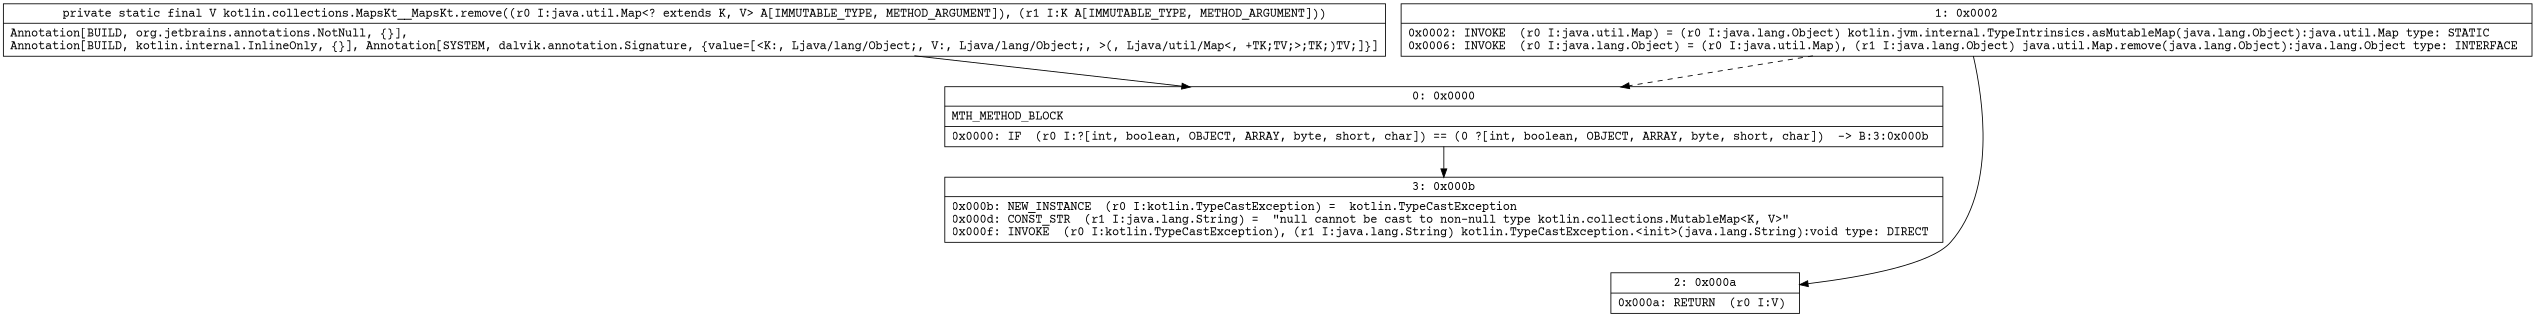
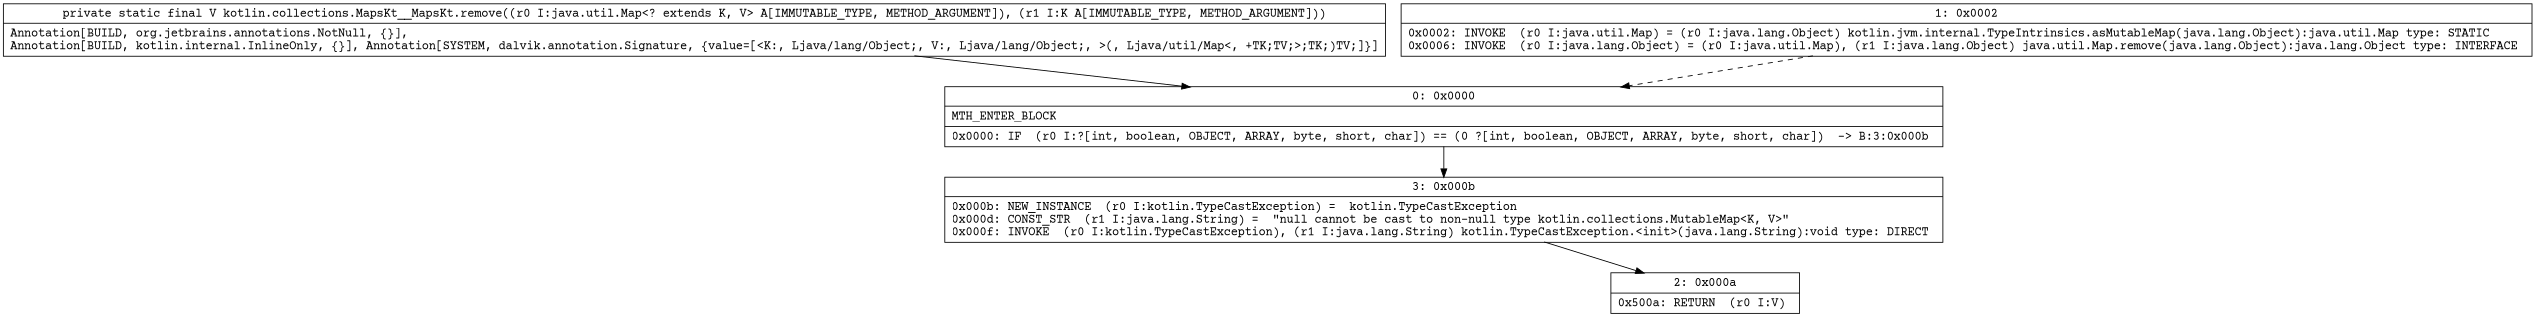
node "0: 0x0000": text "MTH_METHOD_BLOCK" -> "MTH_ENTER_BLOCK"
edge "1: 0x0002" -> "2: 0x000a": now "3: 0x000b" -> "2: 0x000a"
node "2: 0x000a": text "0x000a: RETURN  (r0 I:V)" -> "0x500a: RETURN  (r0 I:V)"
